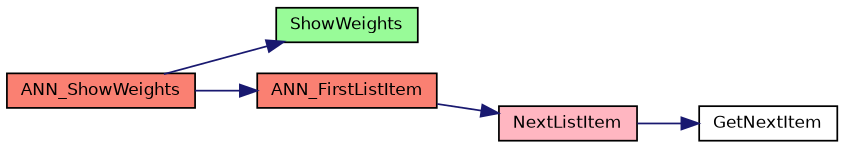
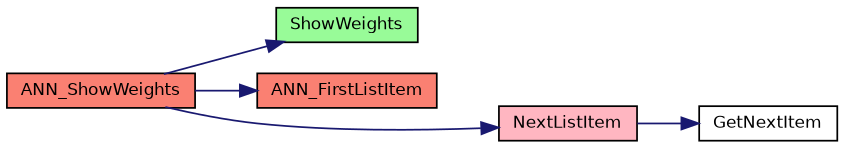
edge "ANN_FirstListItem" -> "NextListItem": now "ANN_ShowWeights" -> "NextListItem"
